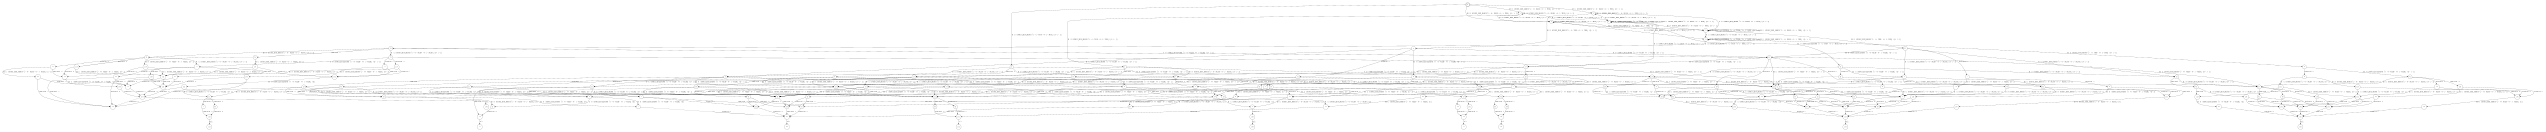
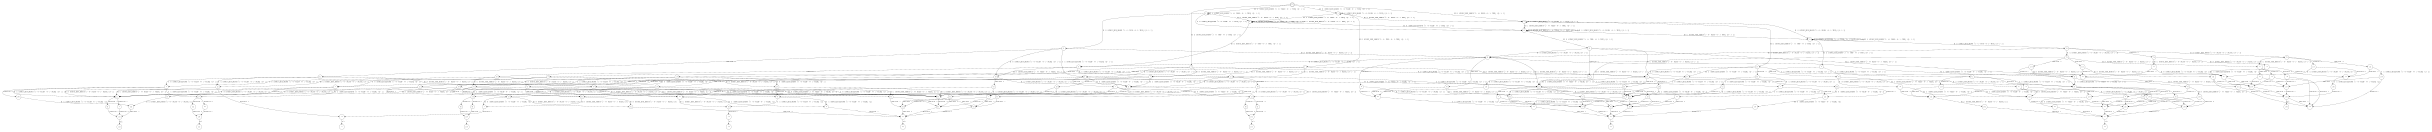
edge "31" -> "20": now "31" -> "67"
node "79": removed
edge "25" -> "49": removed, label "EX !0 !ATOMIC_EXCH_BRANCH (1, +0, FALSE, +0, 1, FALSE) !{0, 1}"
